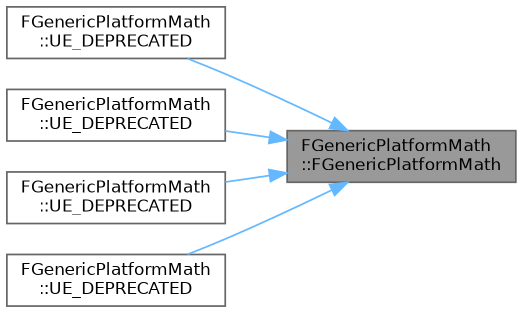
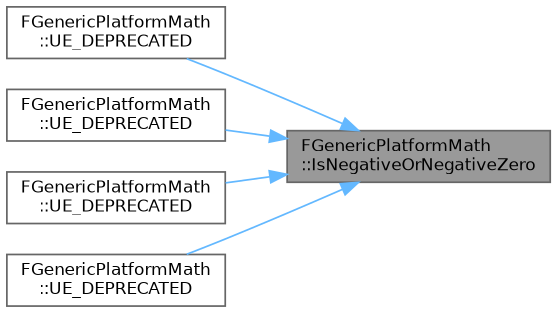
node "FGenericPlatformMath ::FGenericPlatformMath": label "FGenericPlatformMath ::FGenericPlatformMath" -> "FGenericPlatformMath ::IsNegativeOrNegativeZero"
